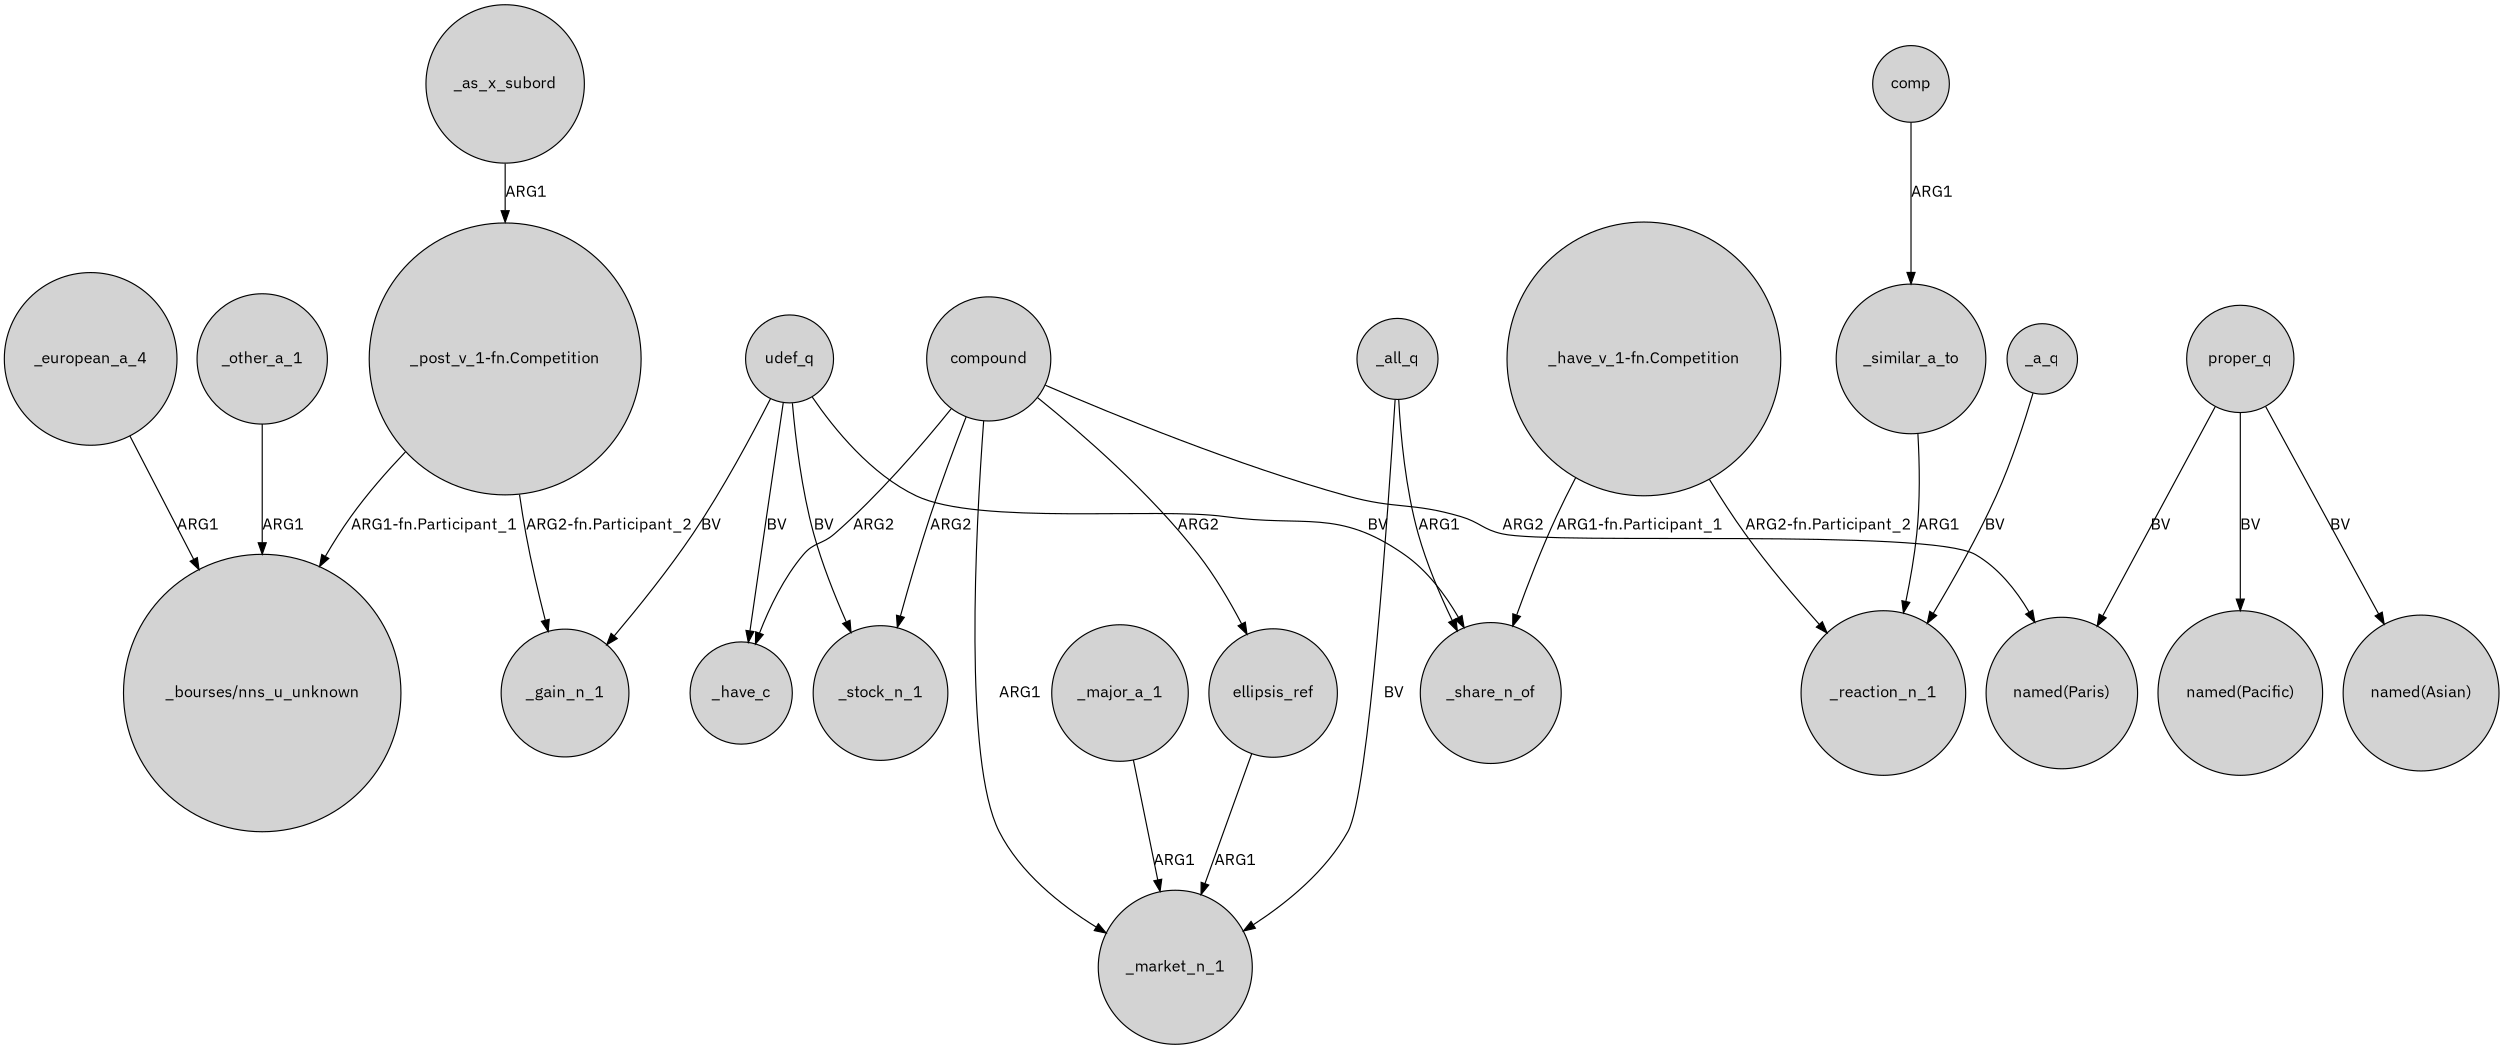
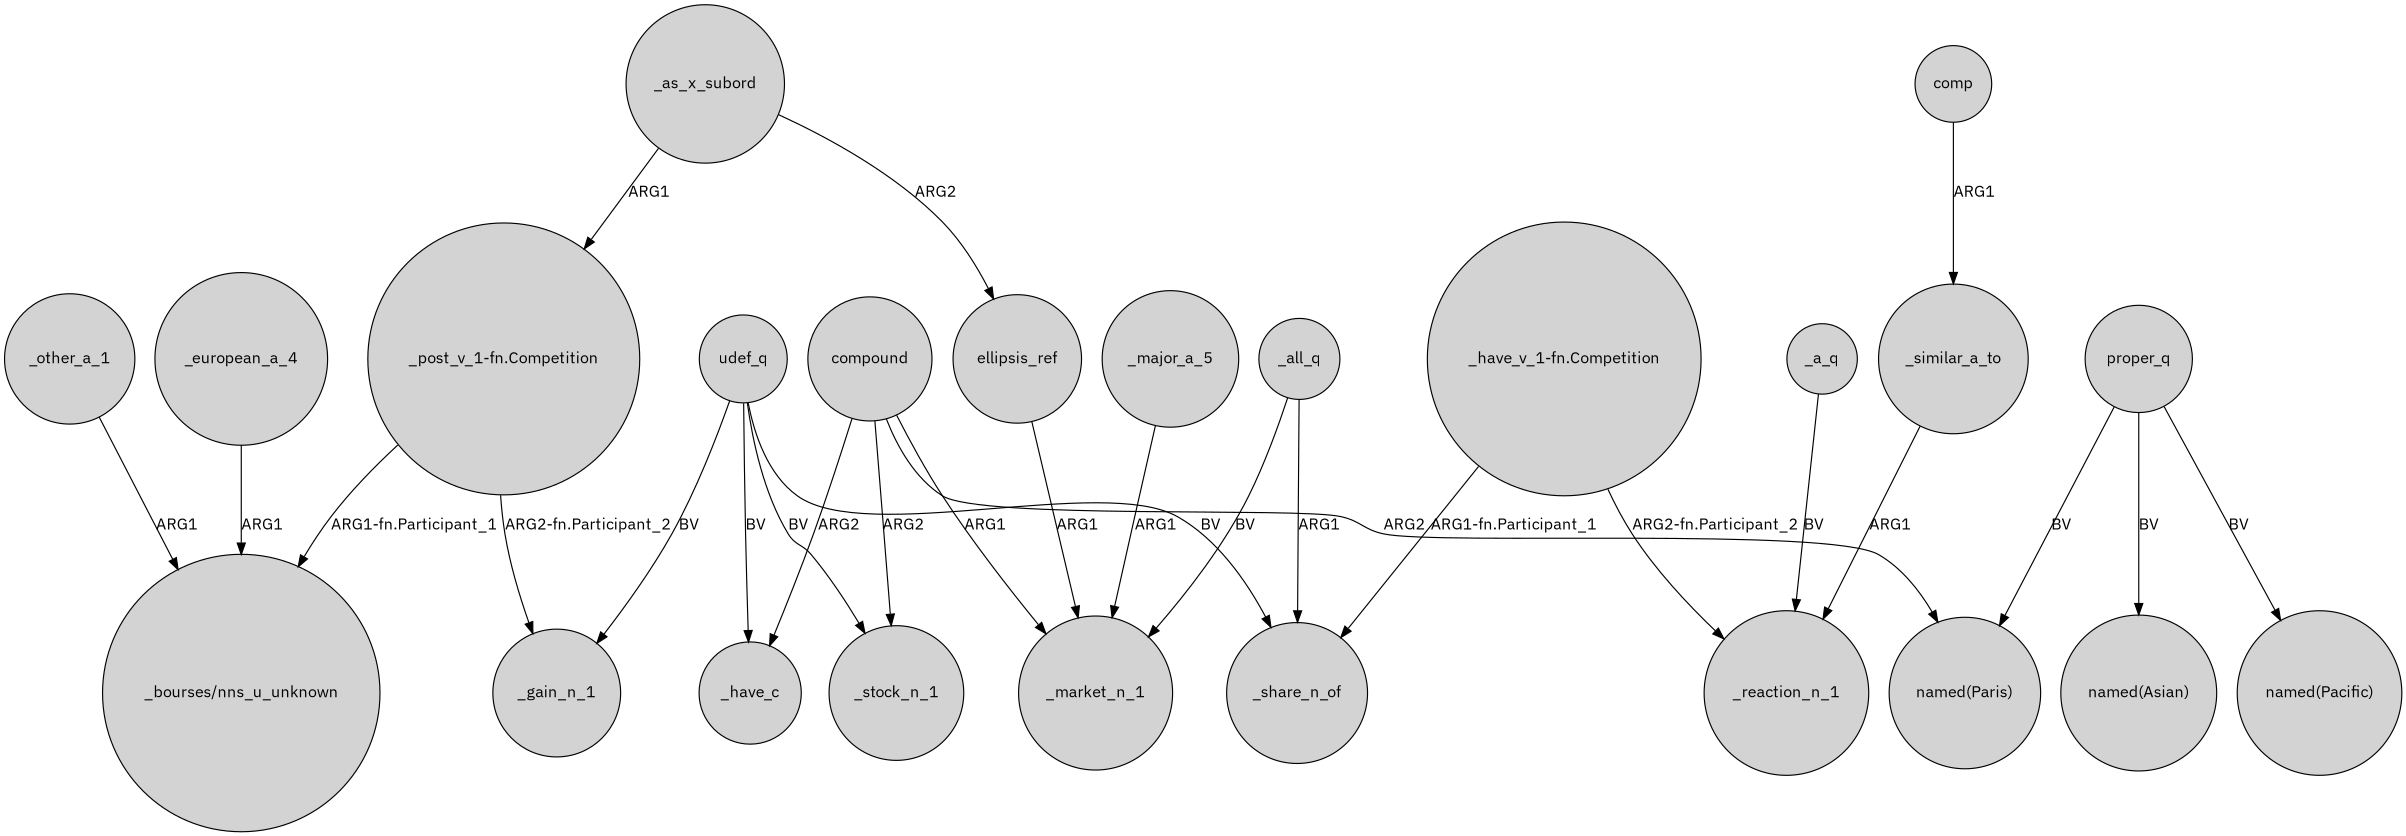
edge "compound" -> "ellipsis_ref": now "_as_x_subord" -> "ellipsis_ref"
node "_major_a_1": label "_major_a_1" -> "_major_a_5"
